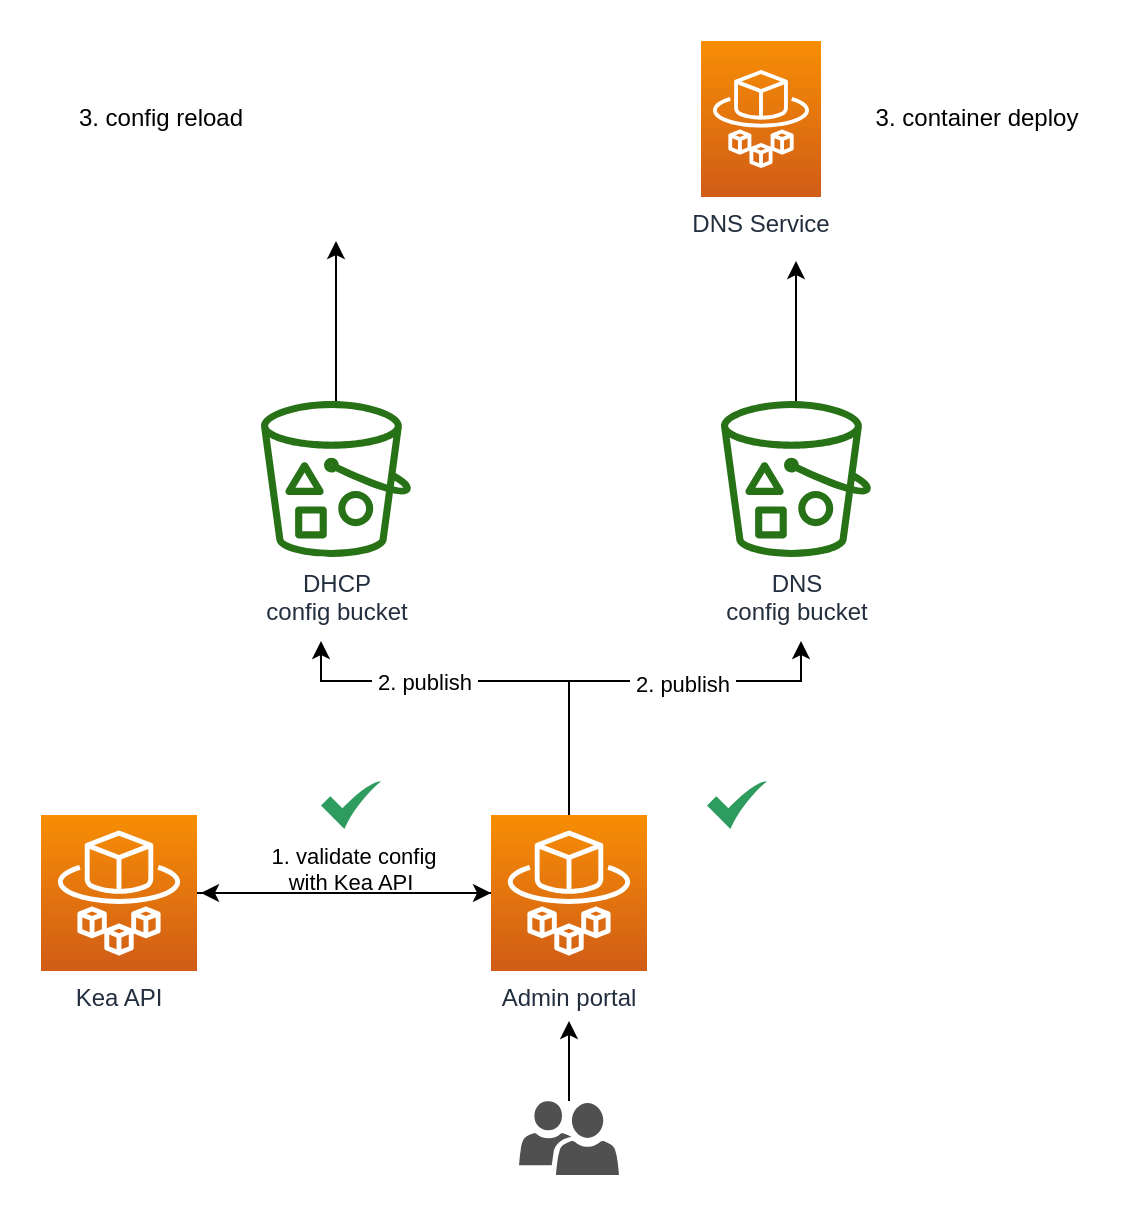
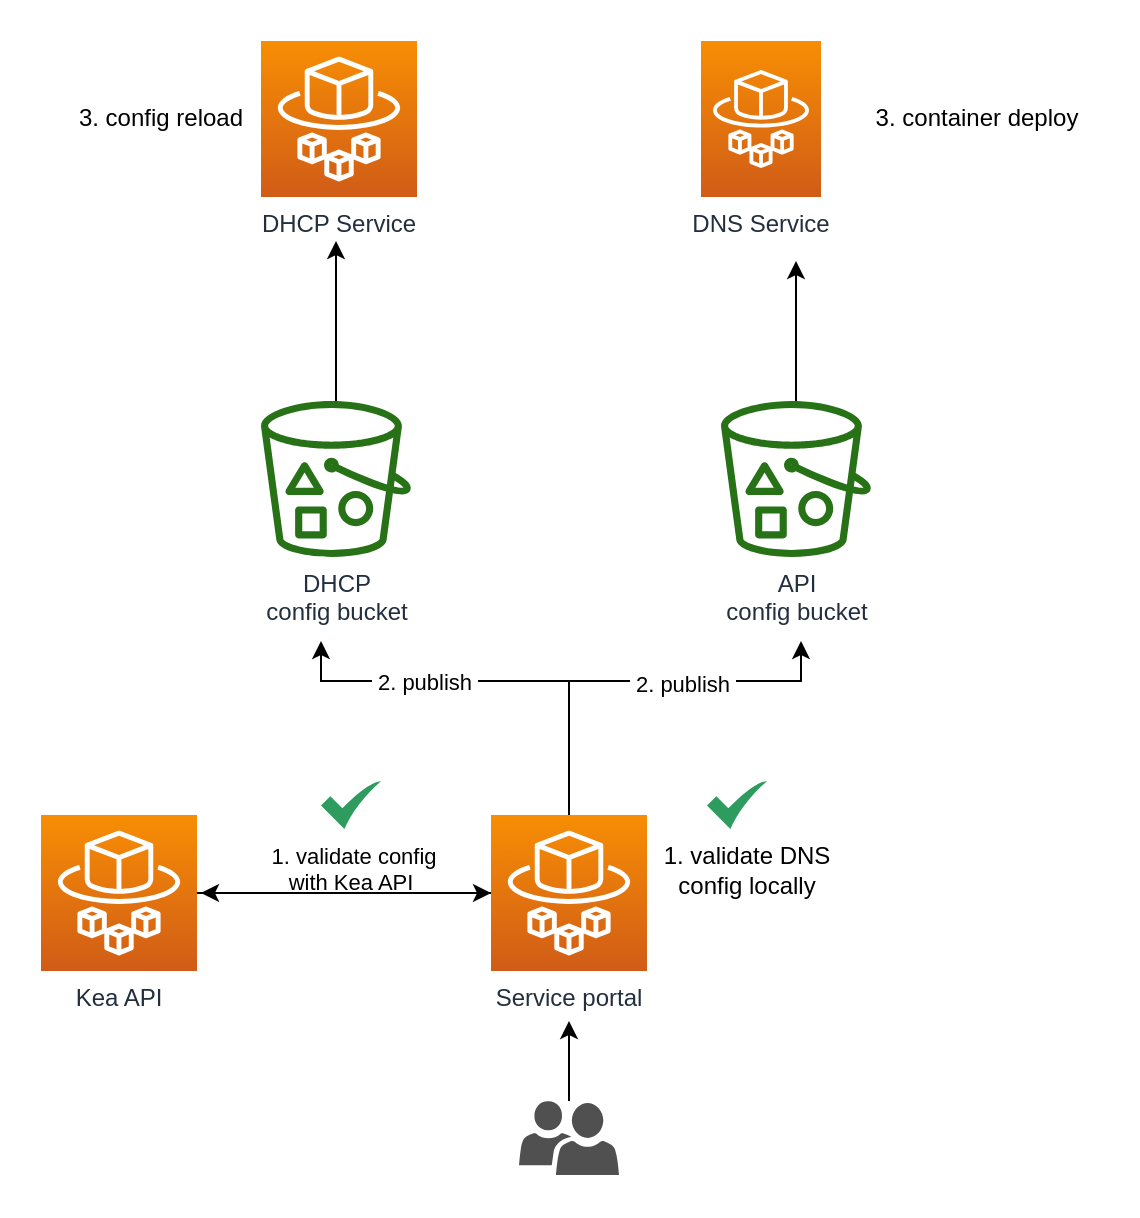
node "DHCP Service": added
node "DNS config bucket": label "DNS config bucket" -> "API config bucket"
node "1. validate DNS config locally": added
node "Admin portal": label "Admin portal" -> "Service portal"
